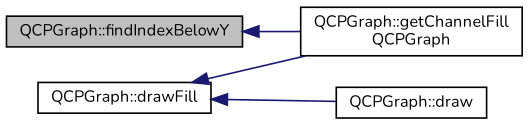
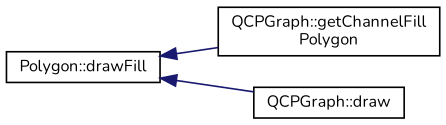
node "QCPGraph::findIndexBelowY": removed
node "QCPGraph::getChannelFill QCPGraph": label "QCPGraph::getChannelFill QCPGraph" -> "QCPGraph::getChannelFill Polygon"
node "QCPGraph::drawFill": label "QCPGraph::drawFill" -> "Polygon::drawFill"
